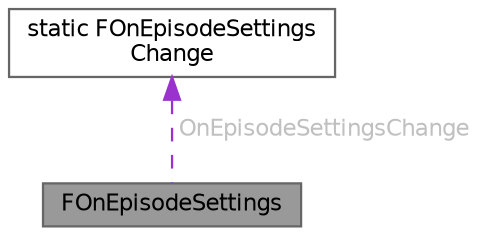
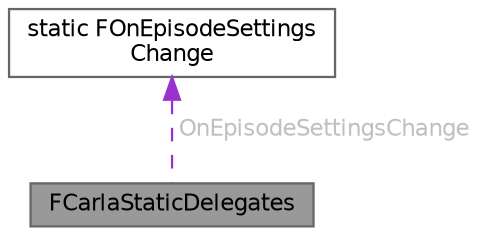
node "FOnEpisodeSettings": label "FOnEpisodeSettings" -> "FCarlaStaticDelegates"
